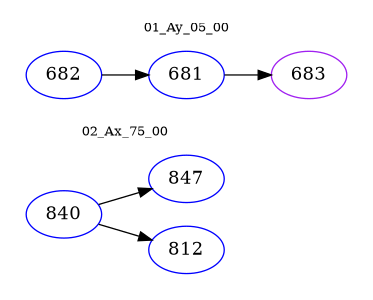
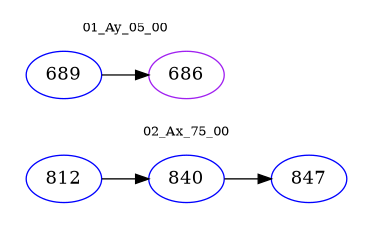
node "682": removed
node "681": label "681" -> "689"
node "683": label "683" -> "686"
edge "840" -> "812": reversed
